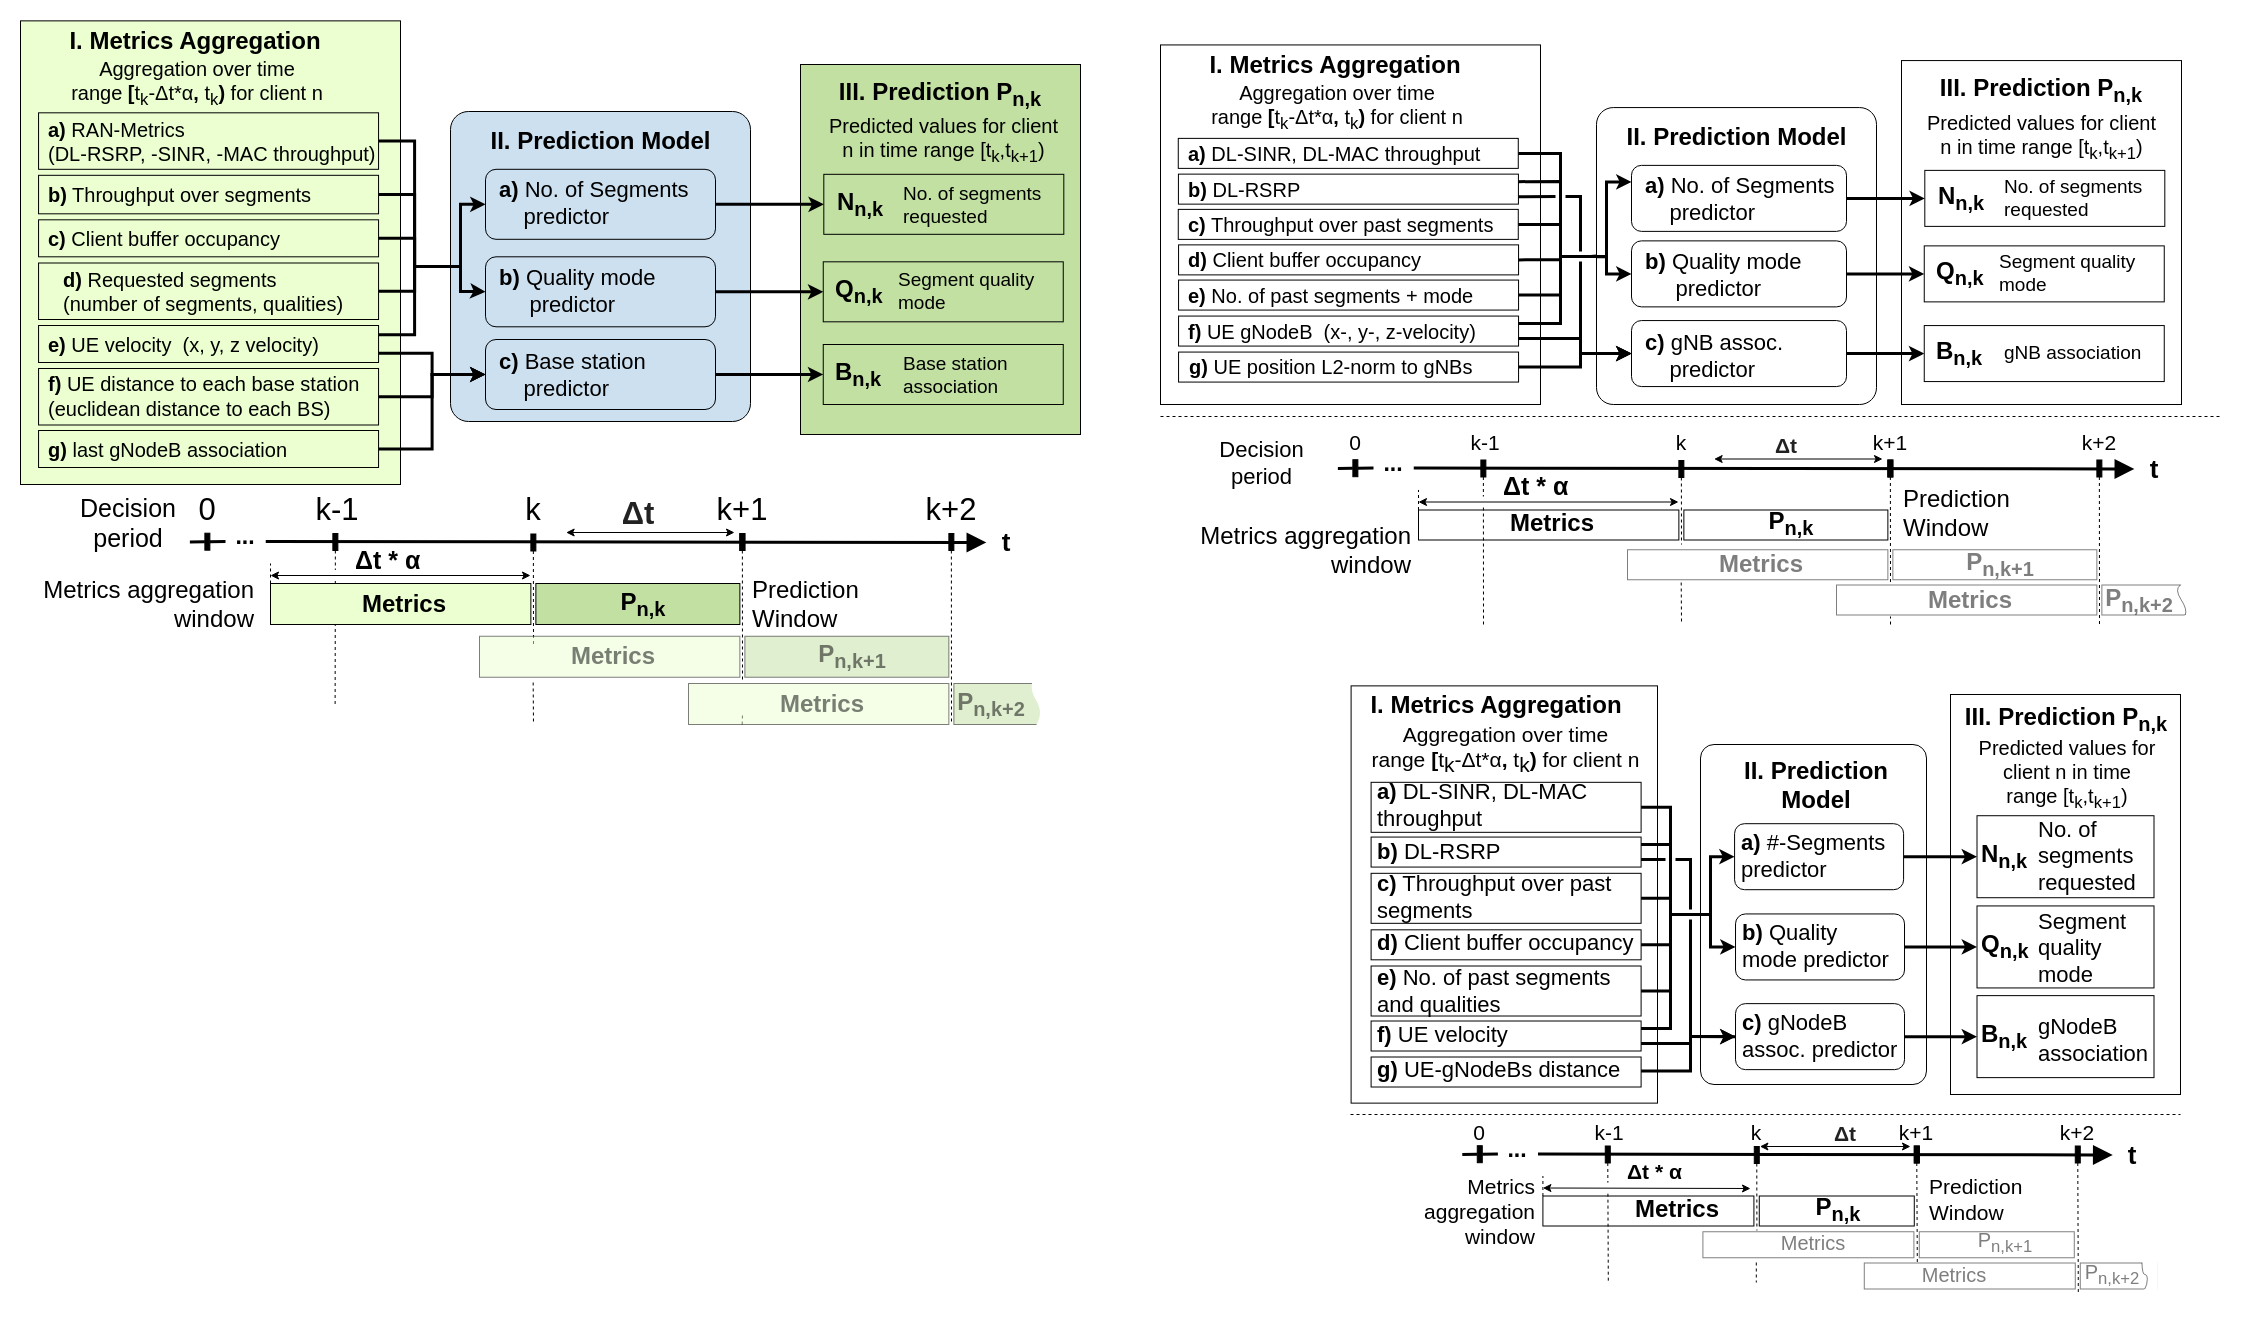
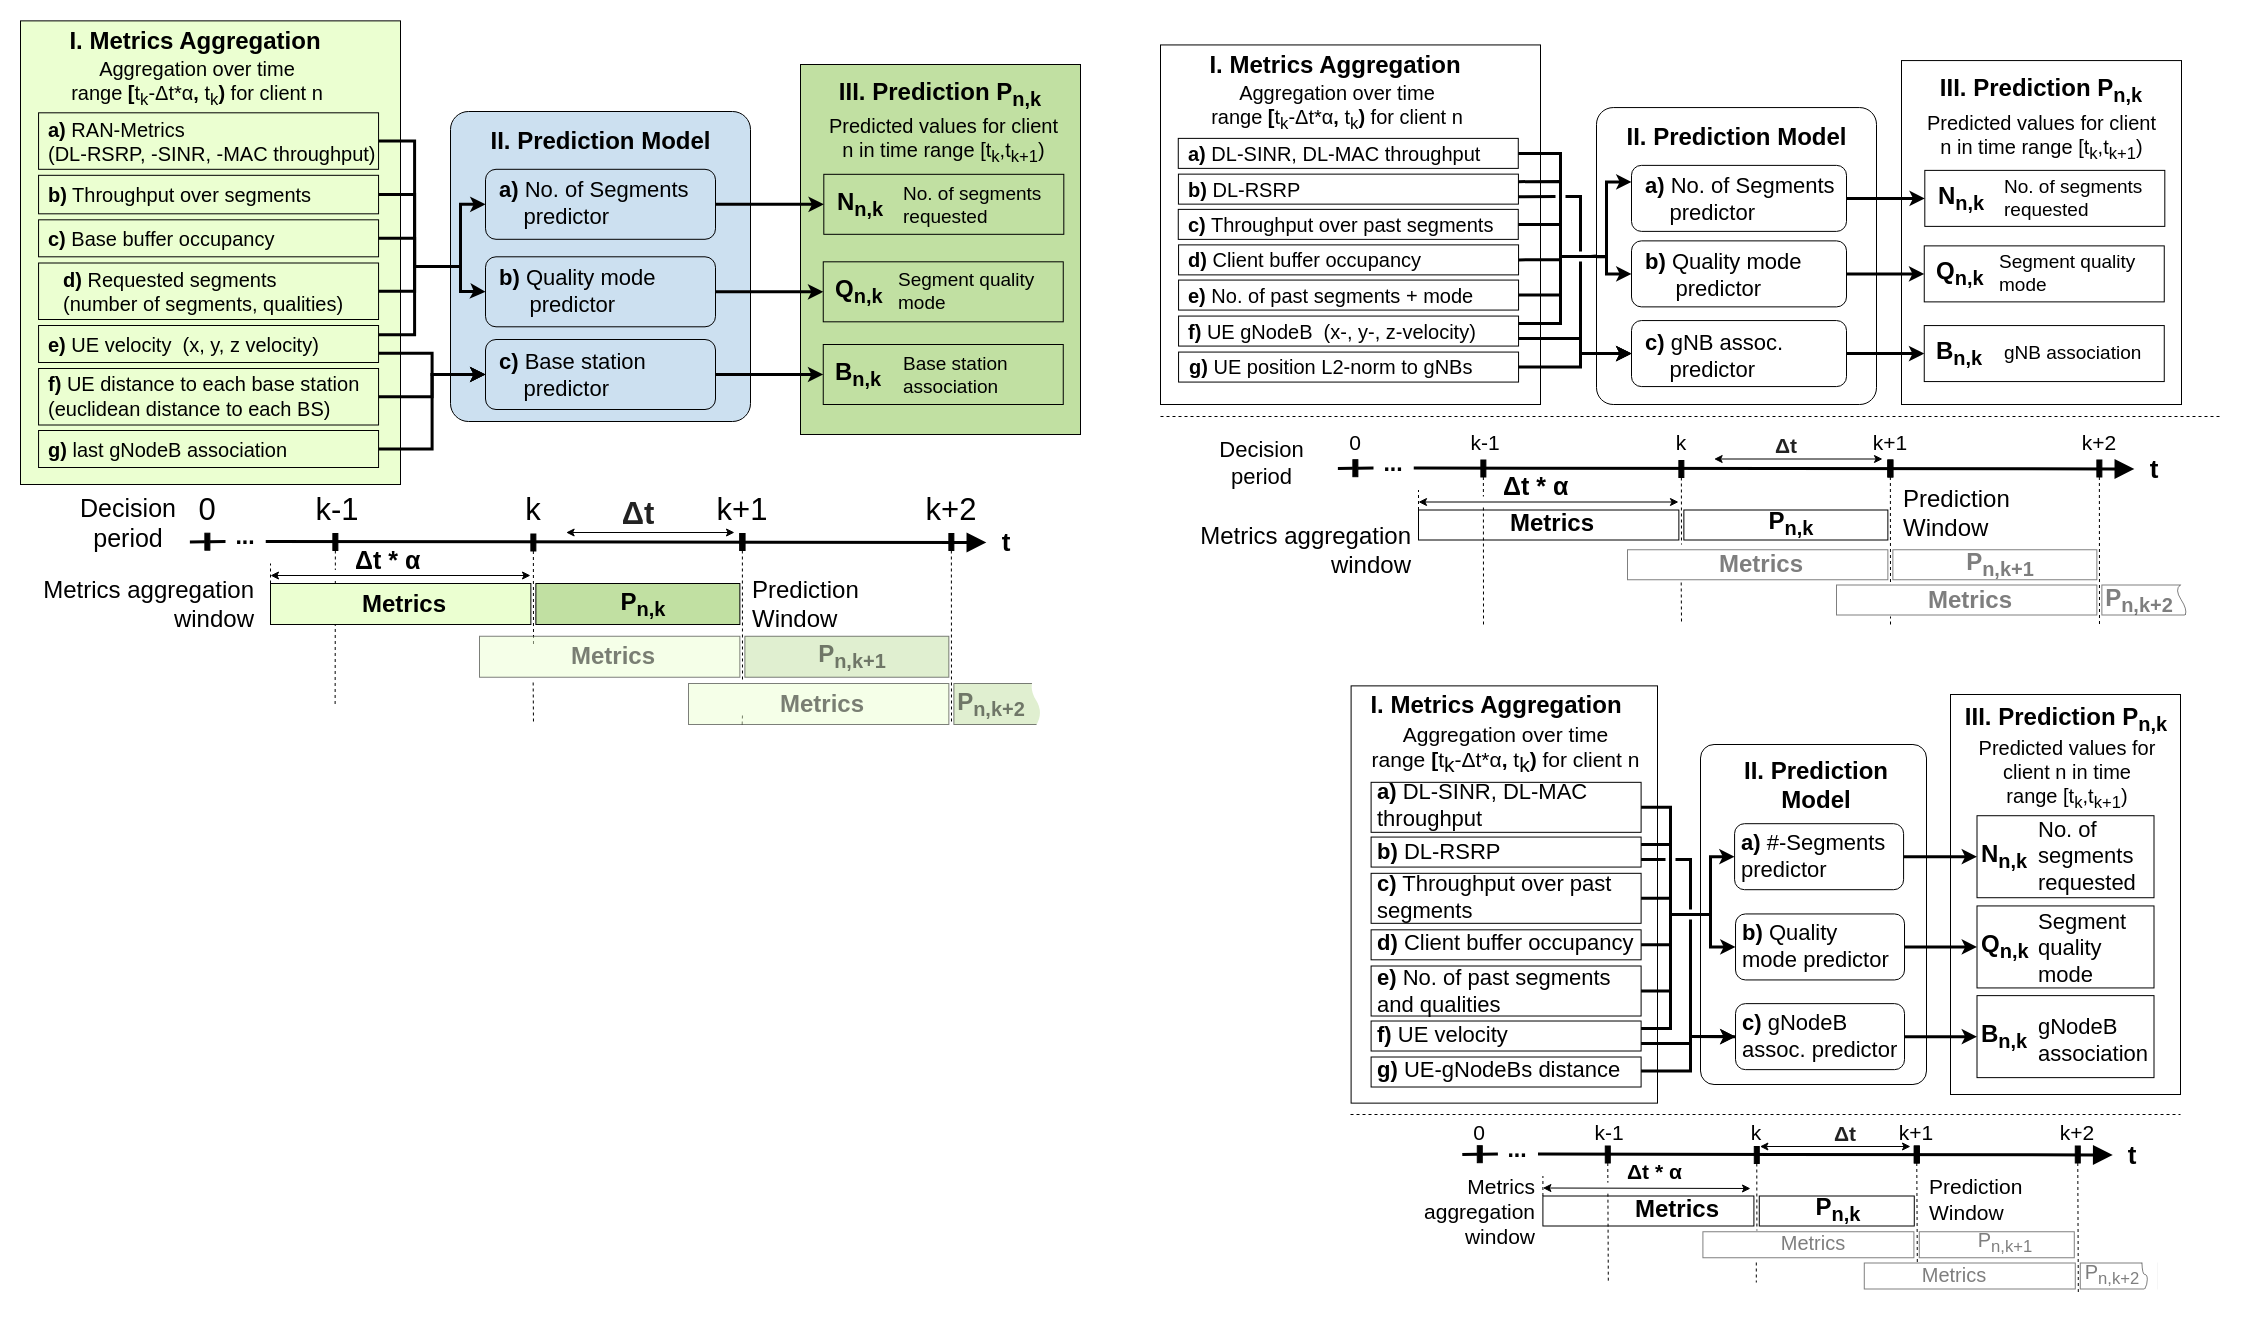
node "c) Client buffer occupancy": label "c) Client buffer occupancy" -> "c) Base buffer occupancy"
